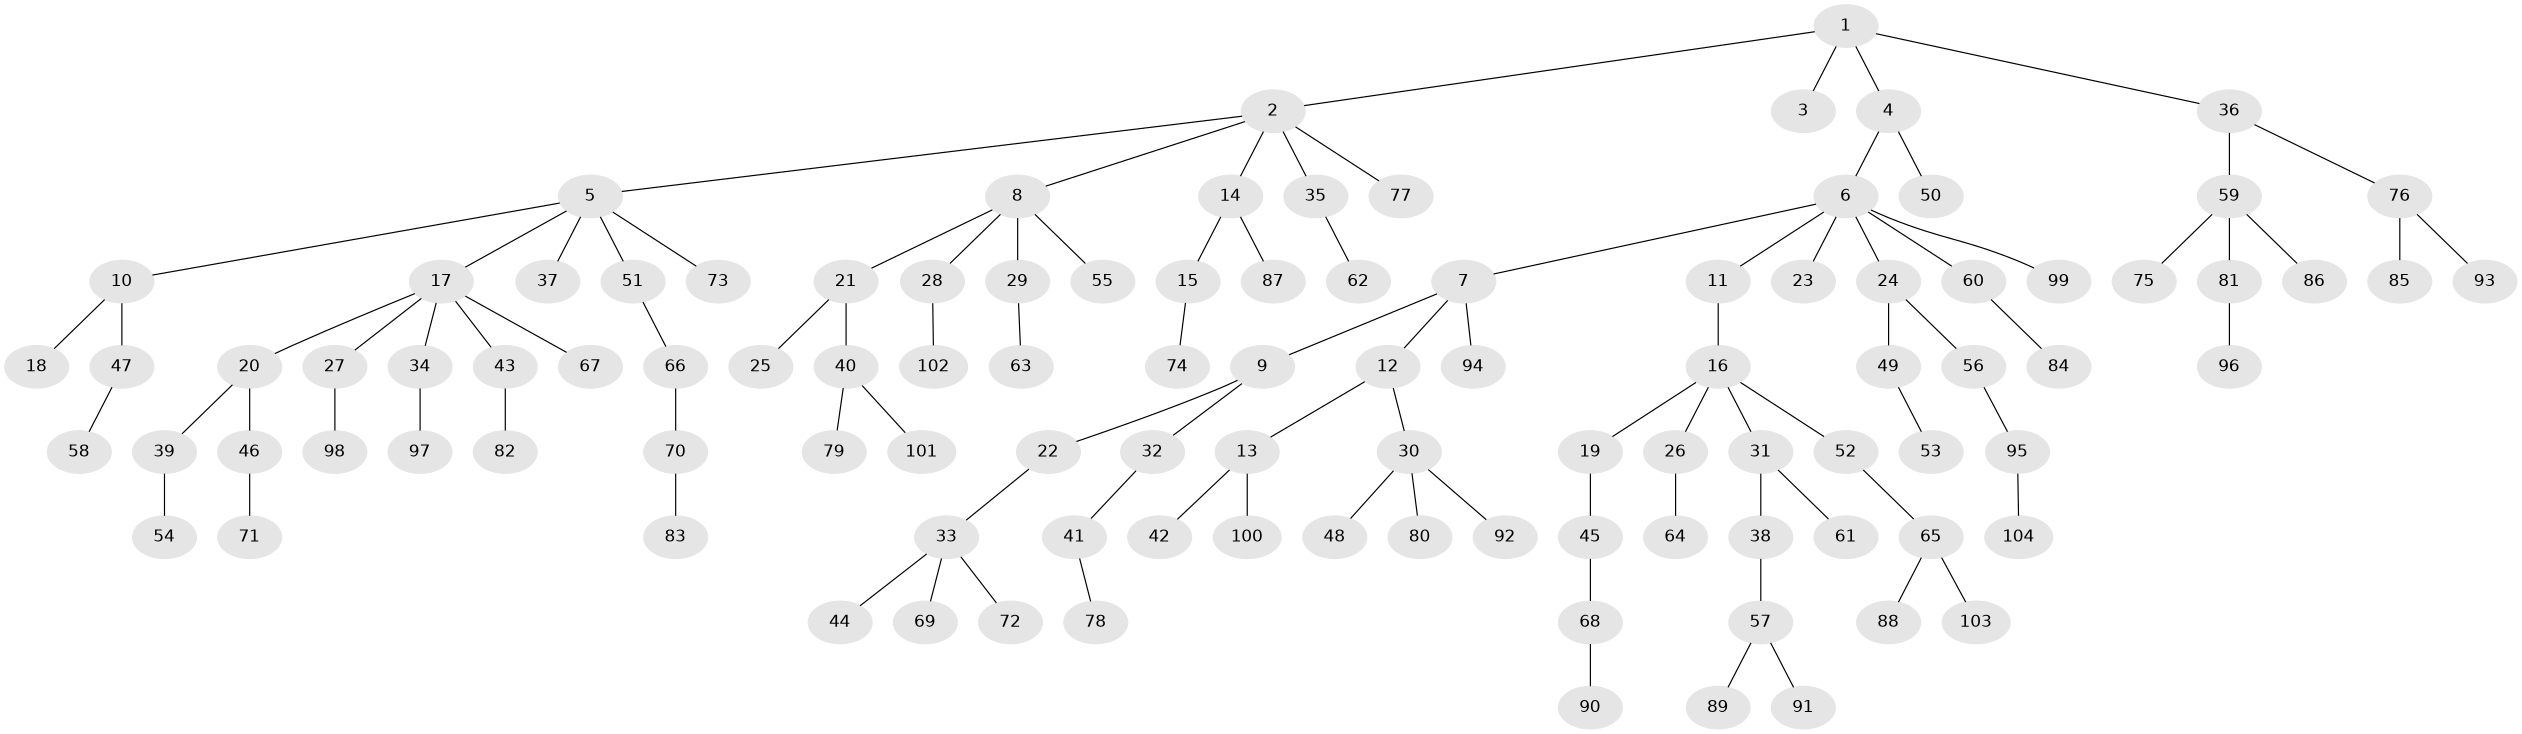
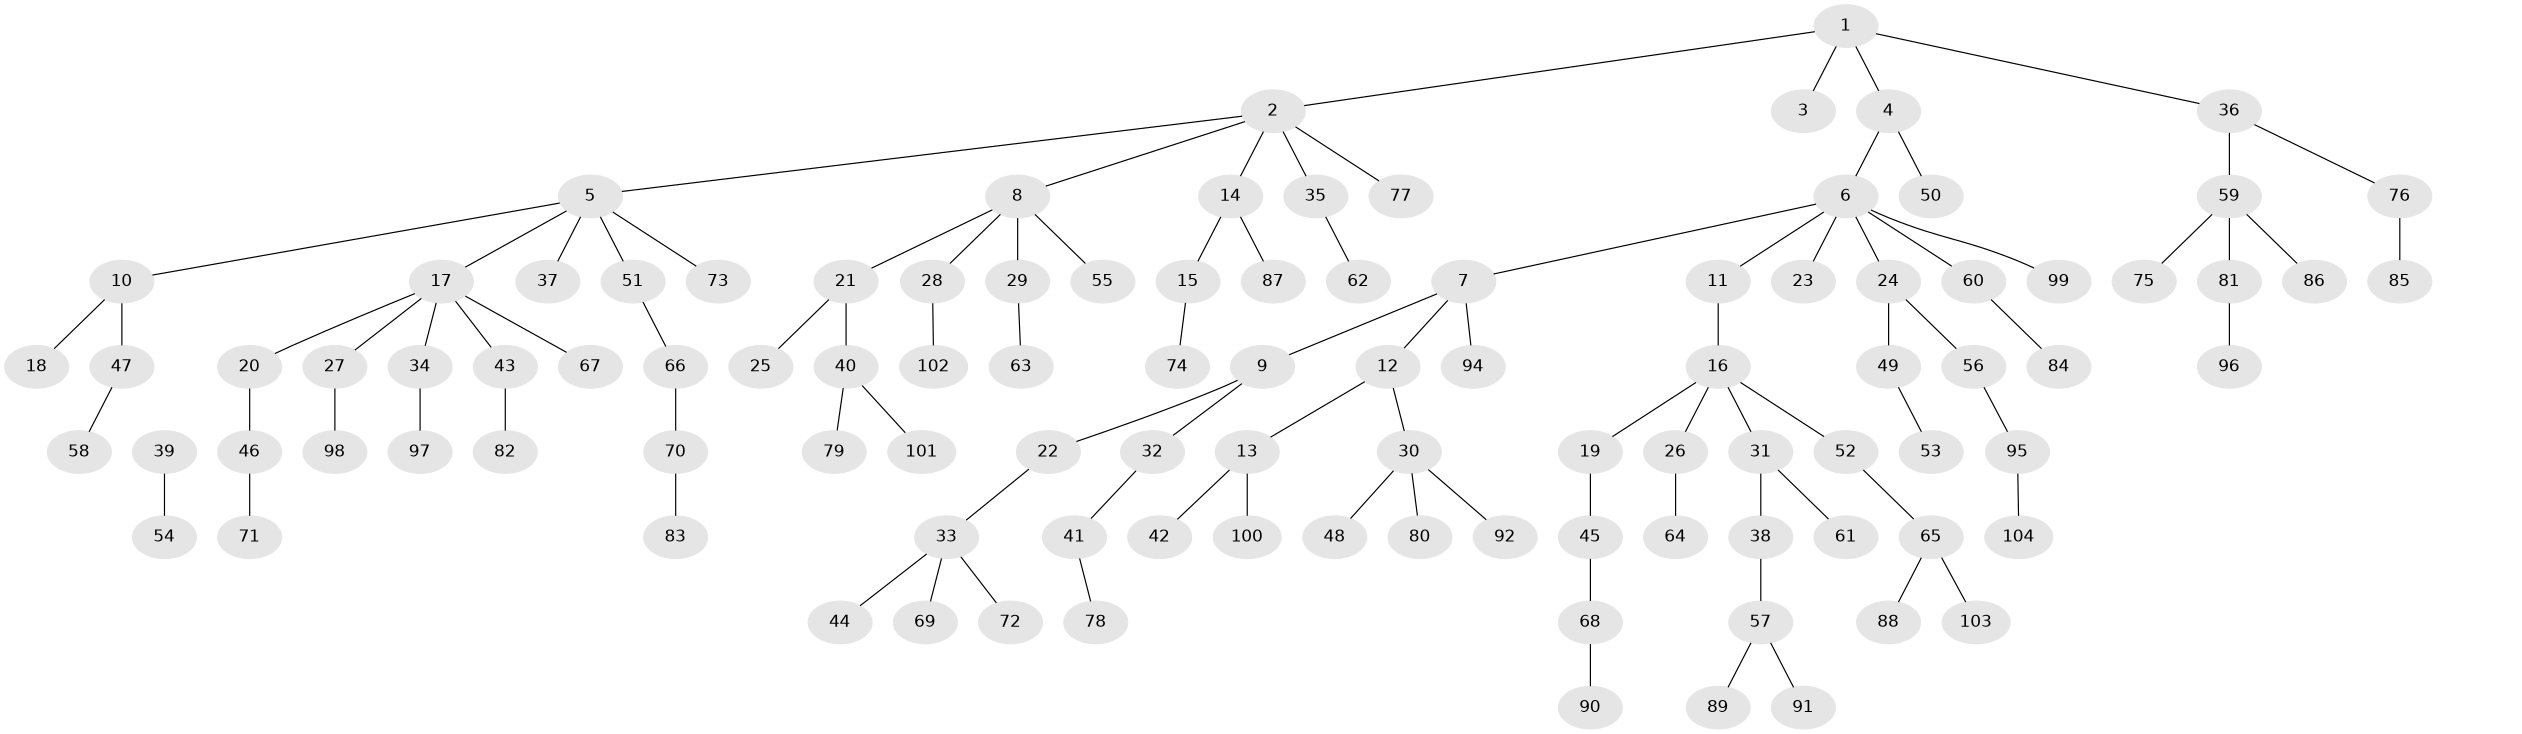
node "93": removed
edge "20" -- "39": removed
